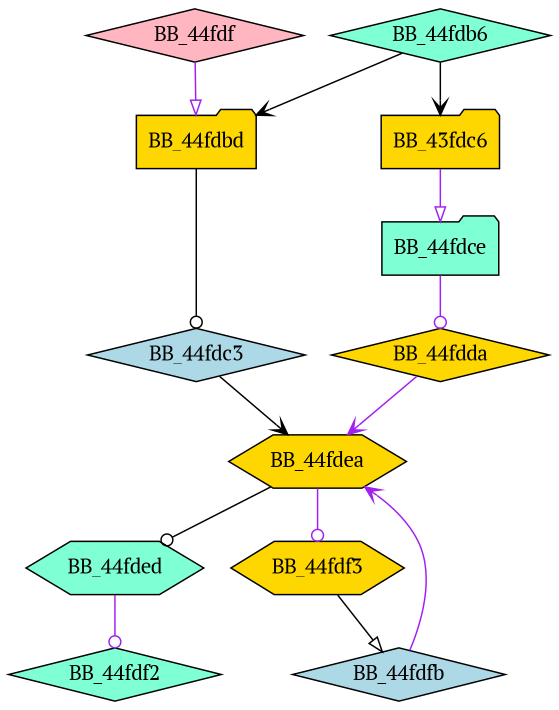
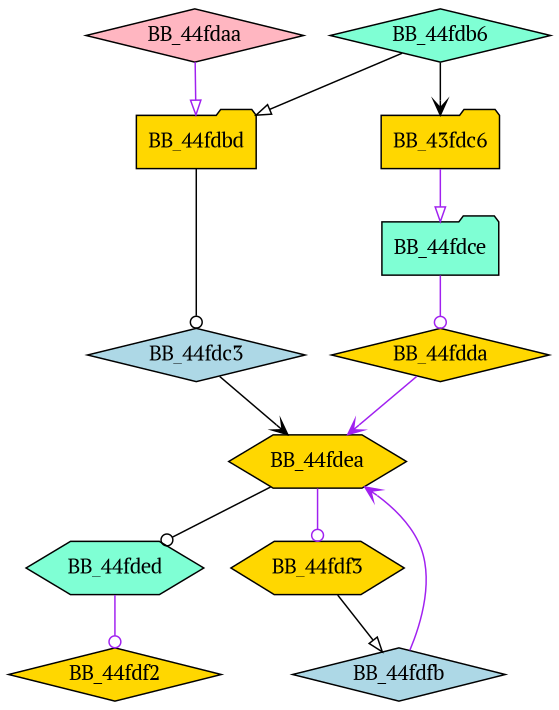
node "BB_44fdf": label "BB_44fdf" -> "BB_44fdaa"
edge "BB_44fdb6" -> "BB_44fdbd": arrowhead vee -> onormal
node "BB_44fdf2": fillcolor aquamarine -> gold
